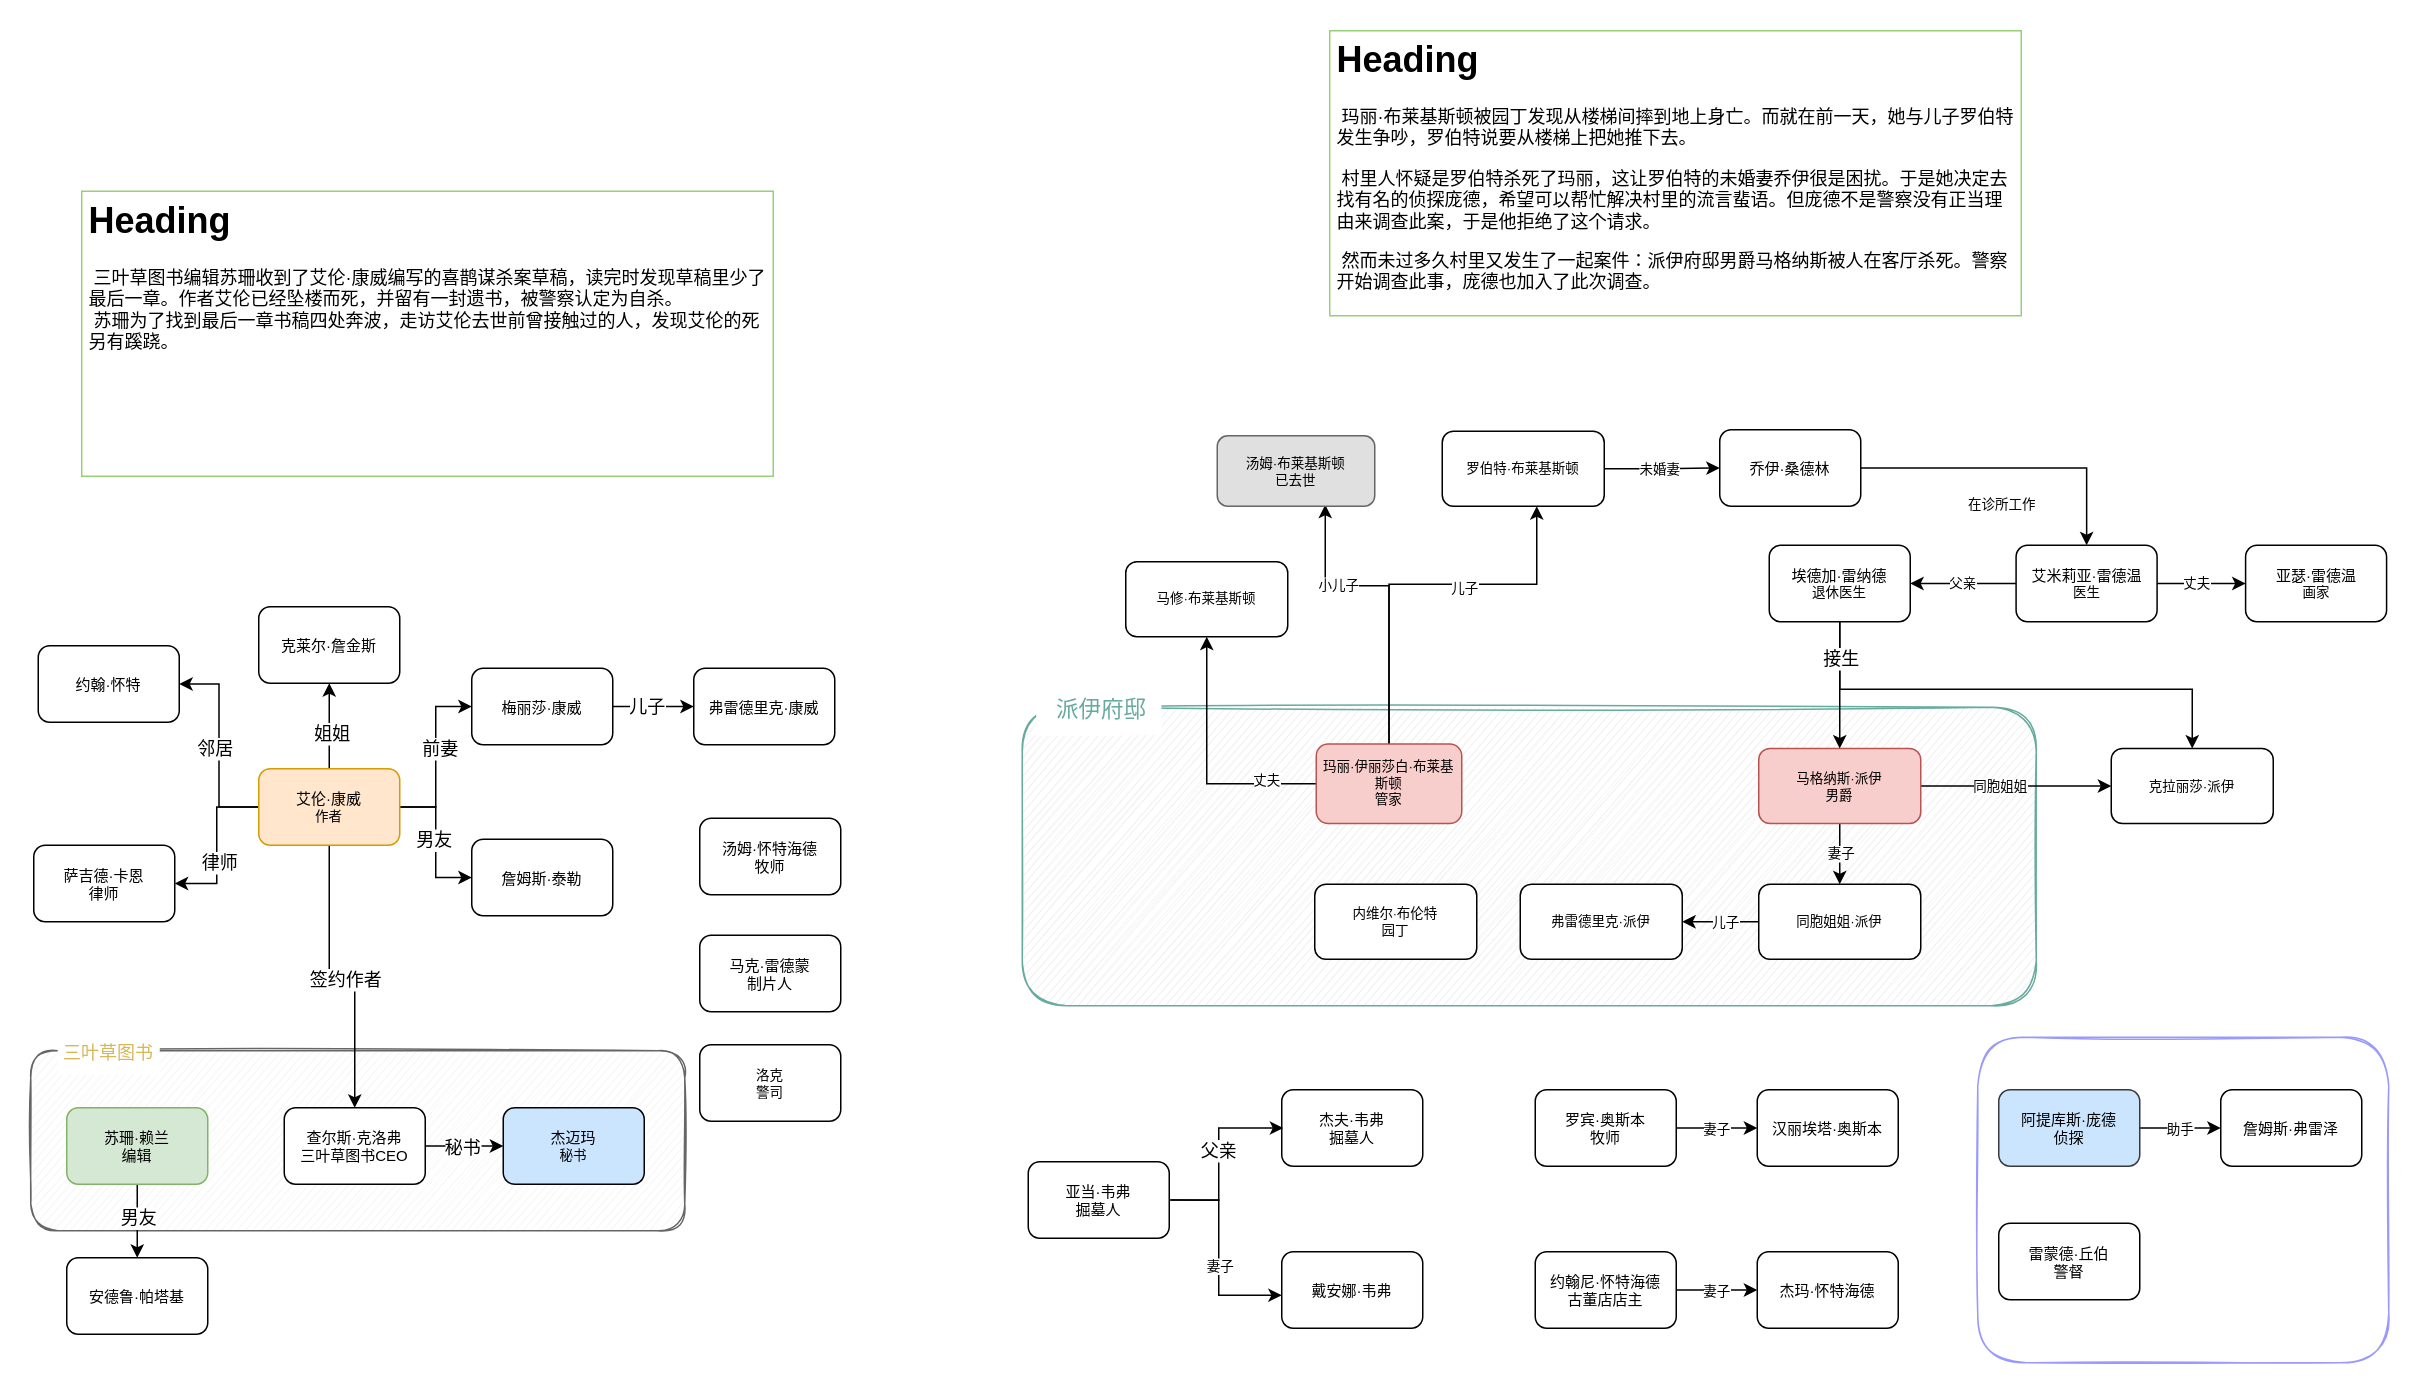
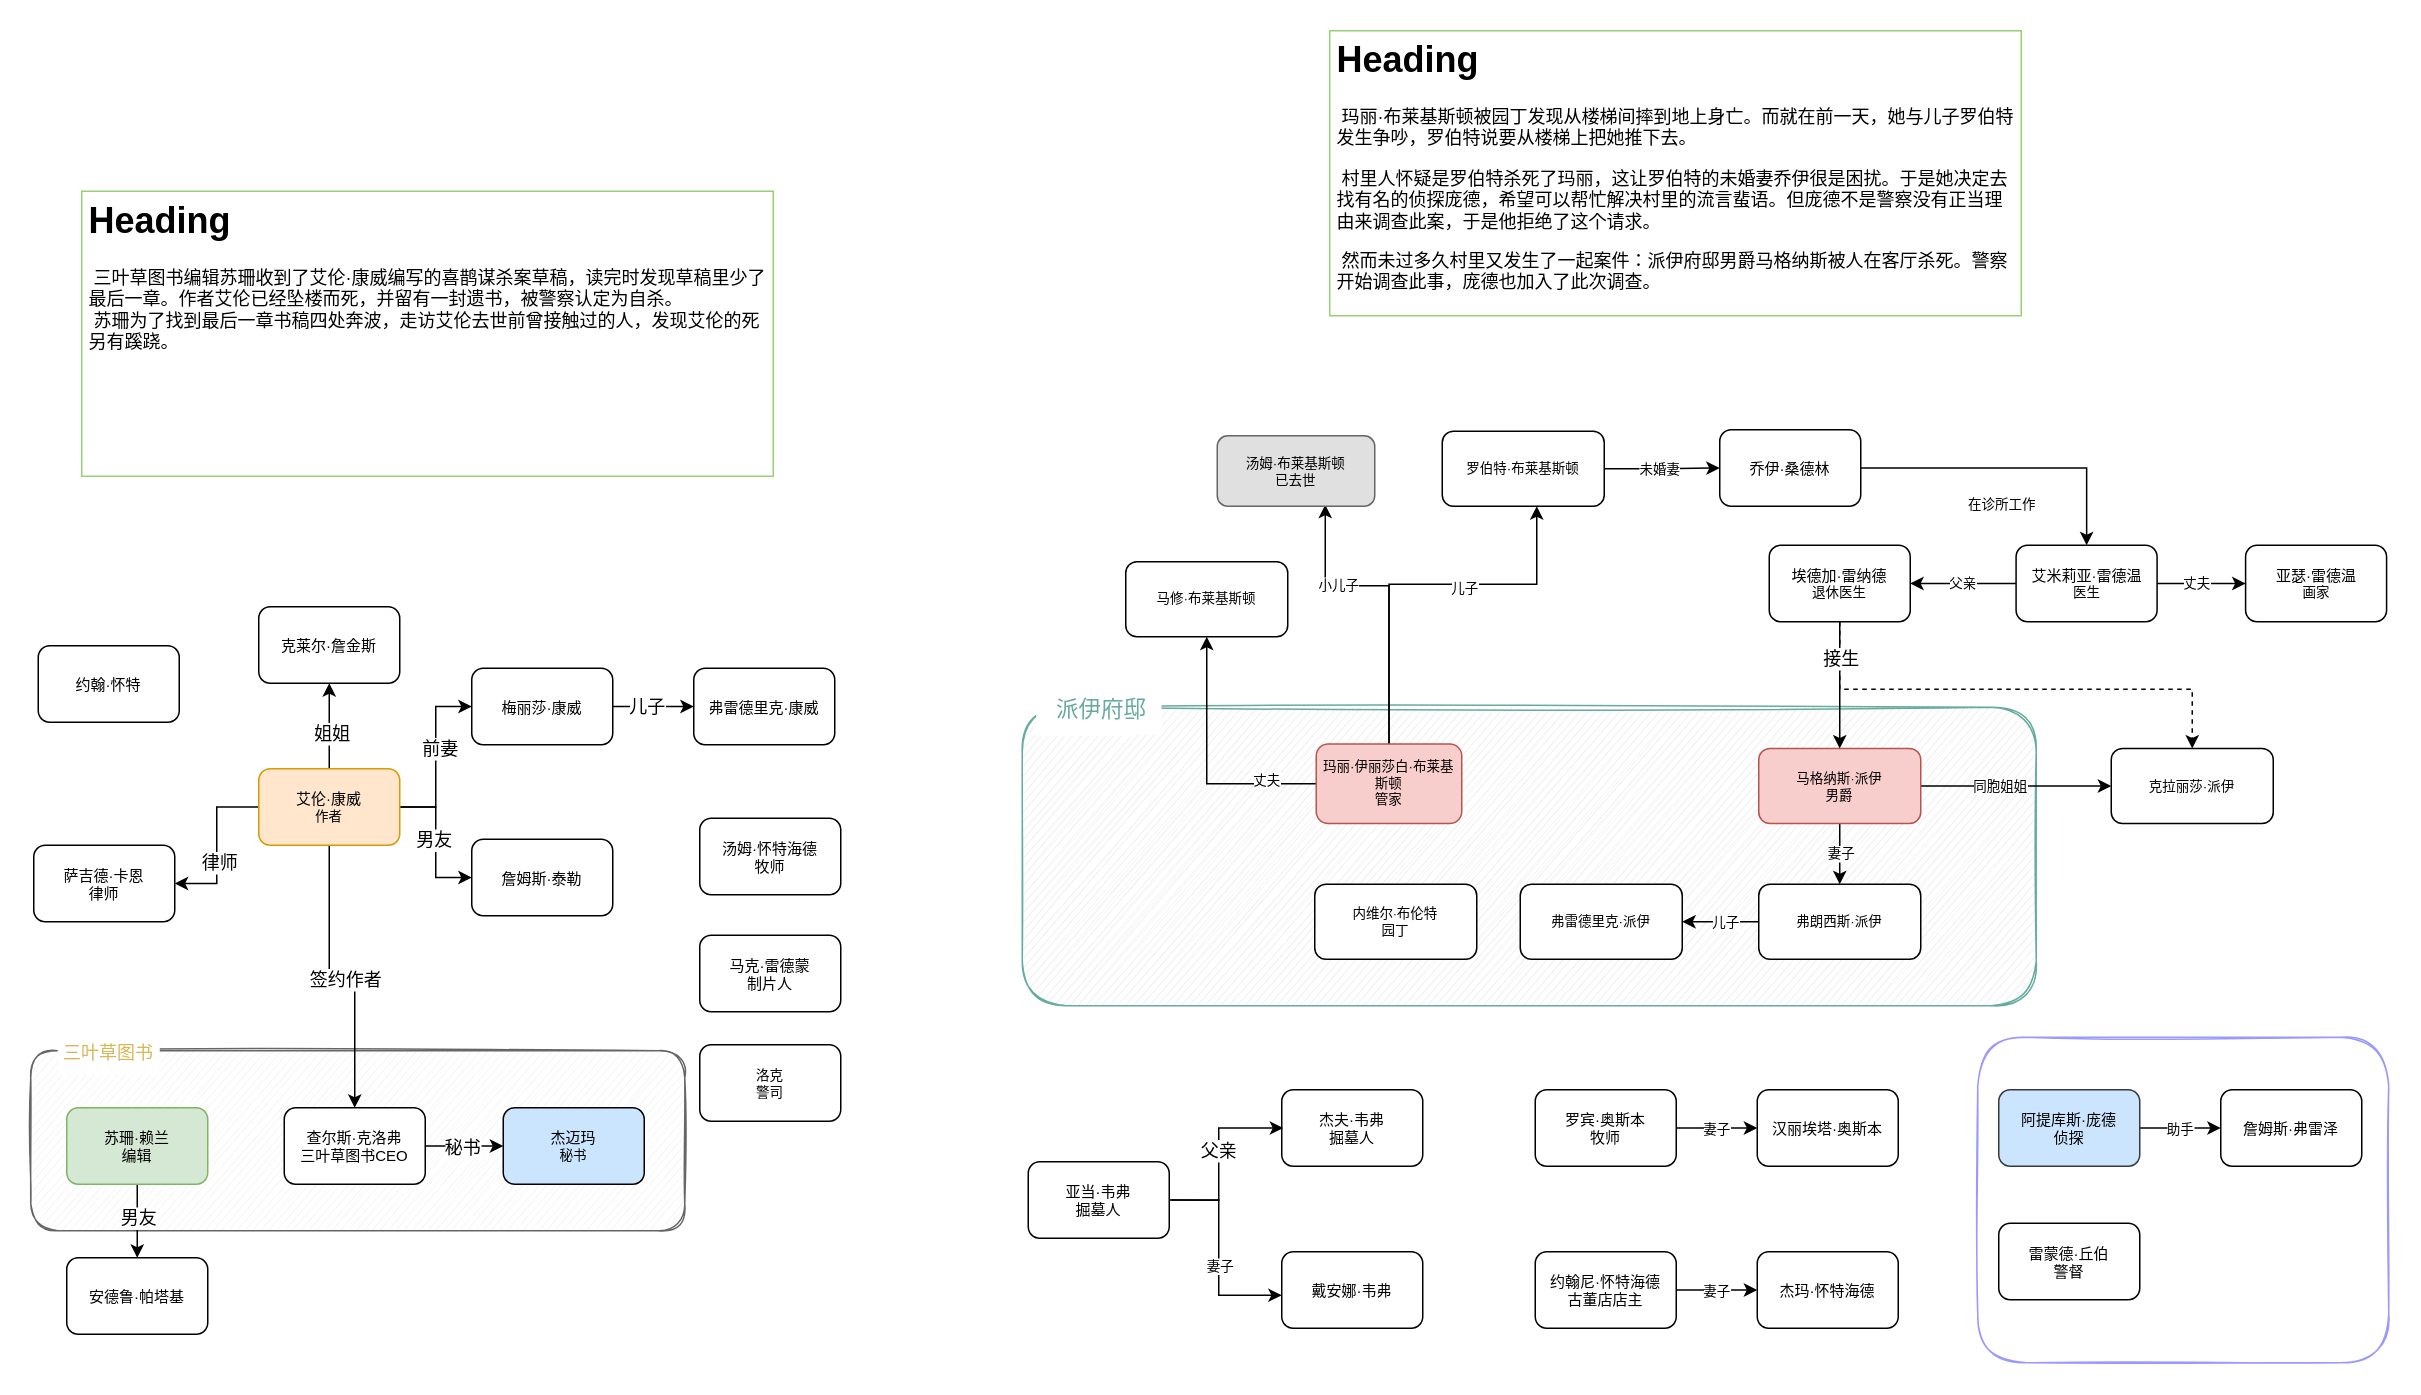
edge "埃德加·雷纳德 退休医生" -> "克拉丽莎·派伊": style solid -> dashed
edge "艾伦·康威 作者" -> "约翰·怀特": removed, label "邻居"
node "同胞姐姐·派伊": label "同胞姐姐·派伊" -> "弗朗西斯·派伊"
